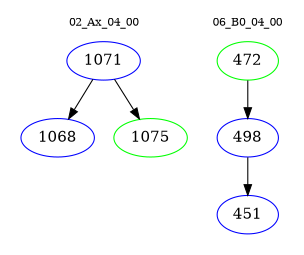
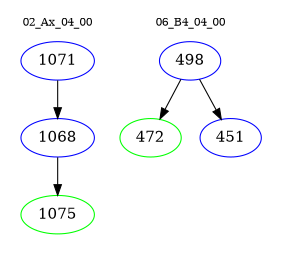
cluster "06_B0_04_00": label "06_B0_04_00" -> "06_B4_04_00"
edge "1071" -> "1075": now "1068" -> "1075"
edge "472" -> "498": reversed
